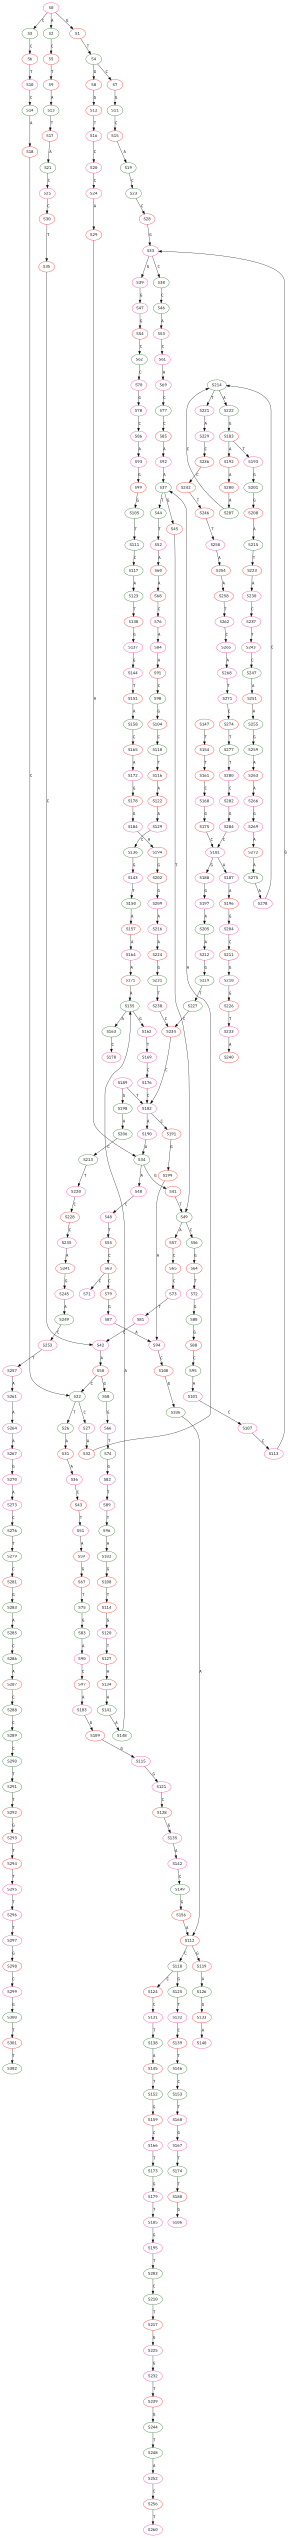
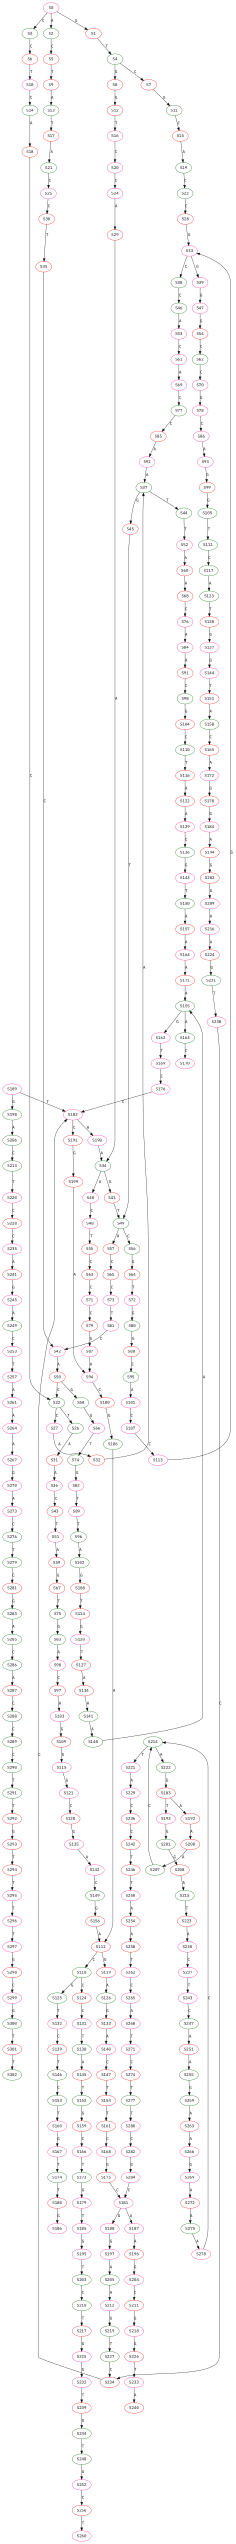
edge "S63" -> "S79": now "S71" -> "S79"
edge "S140" -> "S147": added, label "C"
